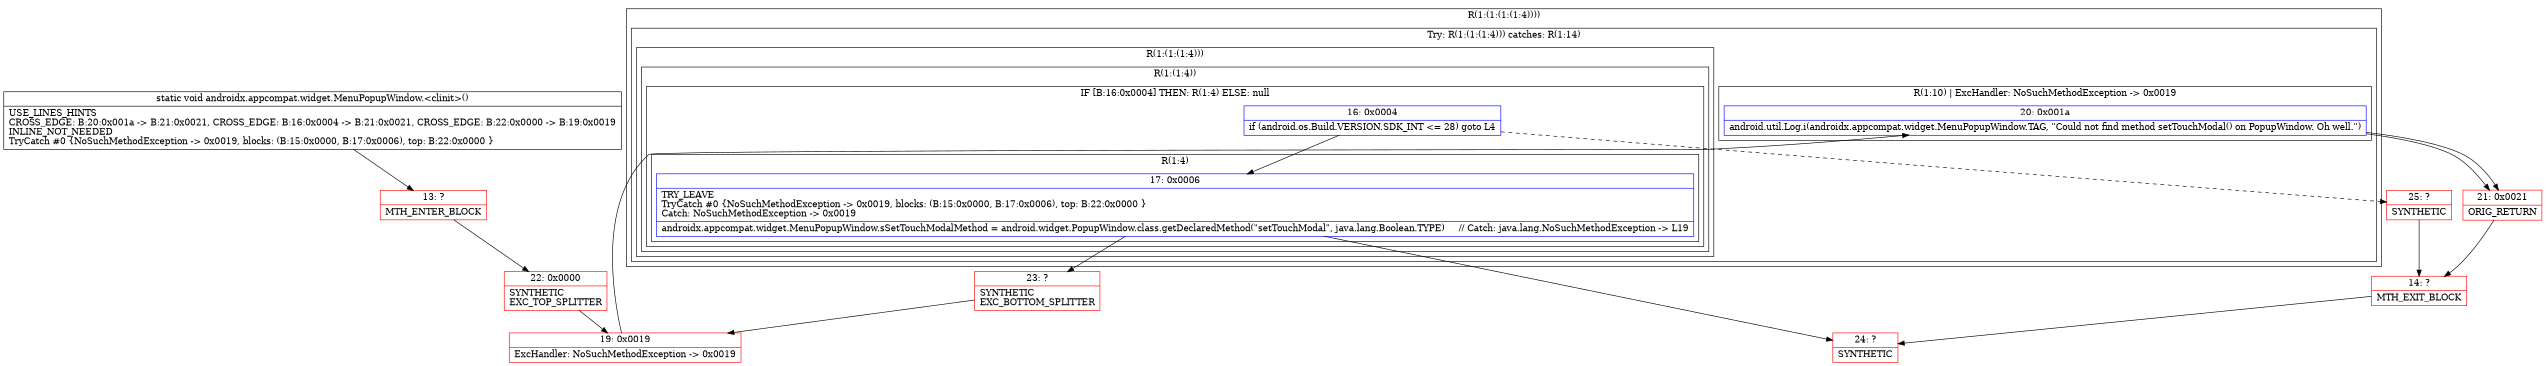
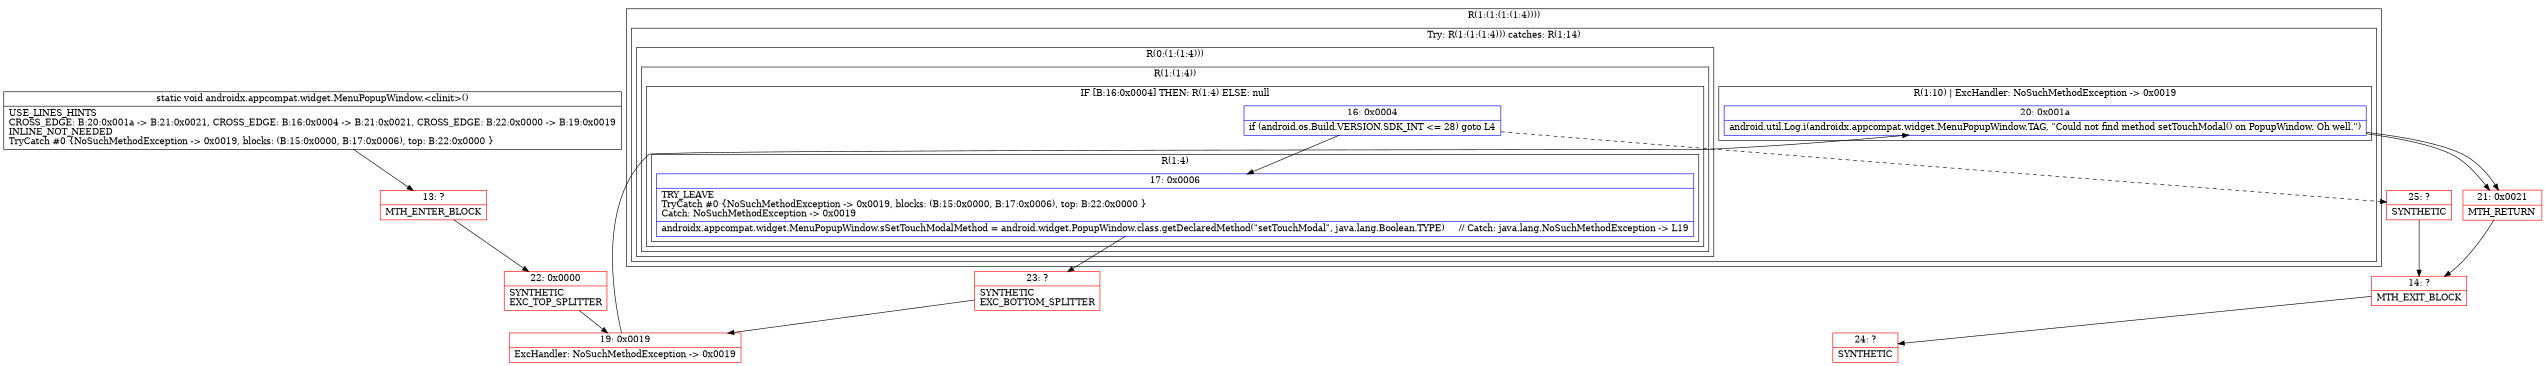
cluster "R(1:(1:(1:4)))": label "R(1:(1:(1:4)))" -> "R(0:(1:(1:4)))"
node "21: 0x0021": text "ORIG_RETURN" -> "MTH_RETURN"
edge "17: 0x0006" -> "24: ?": removed
